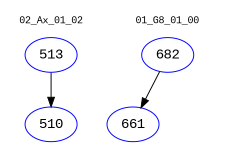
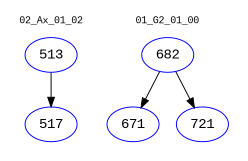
cluster "01_G8_01_00": label "01_G8_01_00" -> "01_G2_01_00"
node "510": label "510" -> "517"
node "661": label "661" -> "671"
node "721": added
